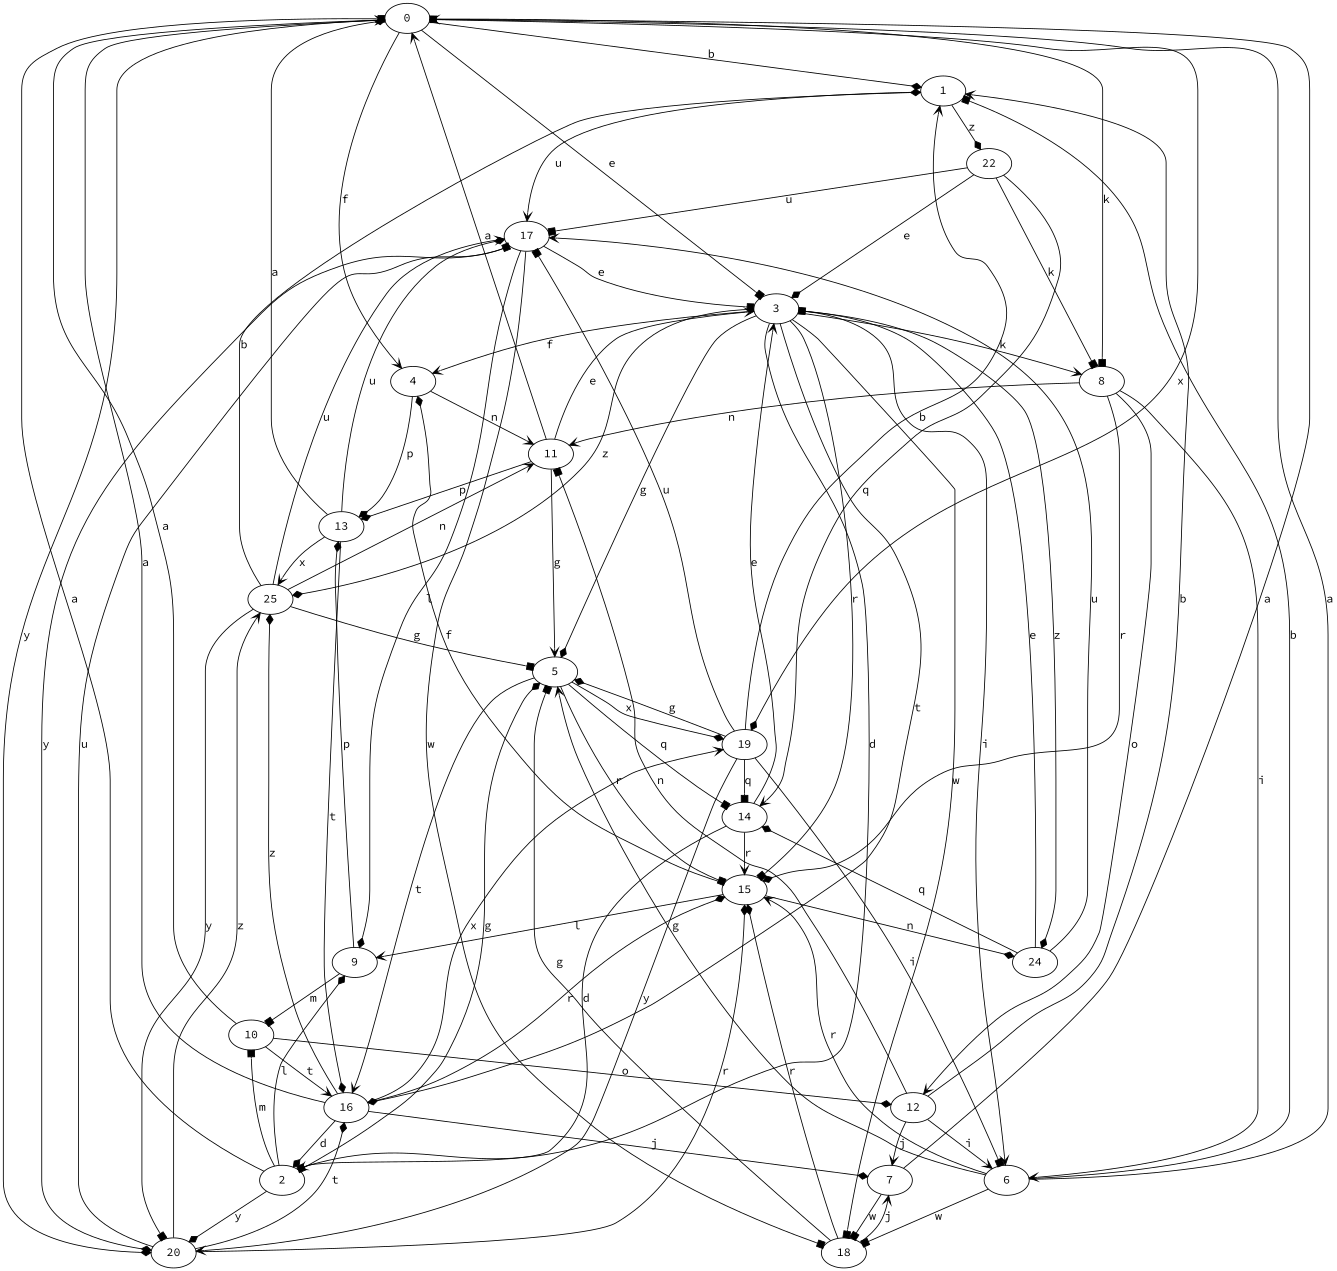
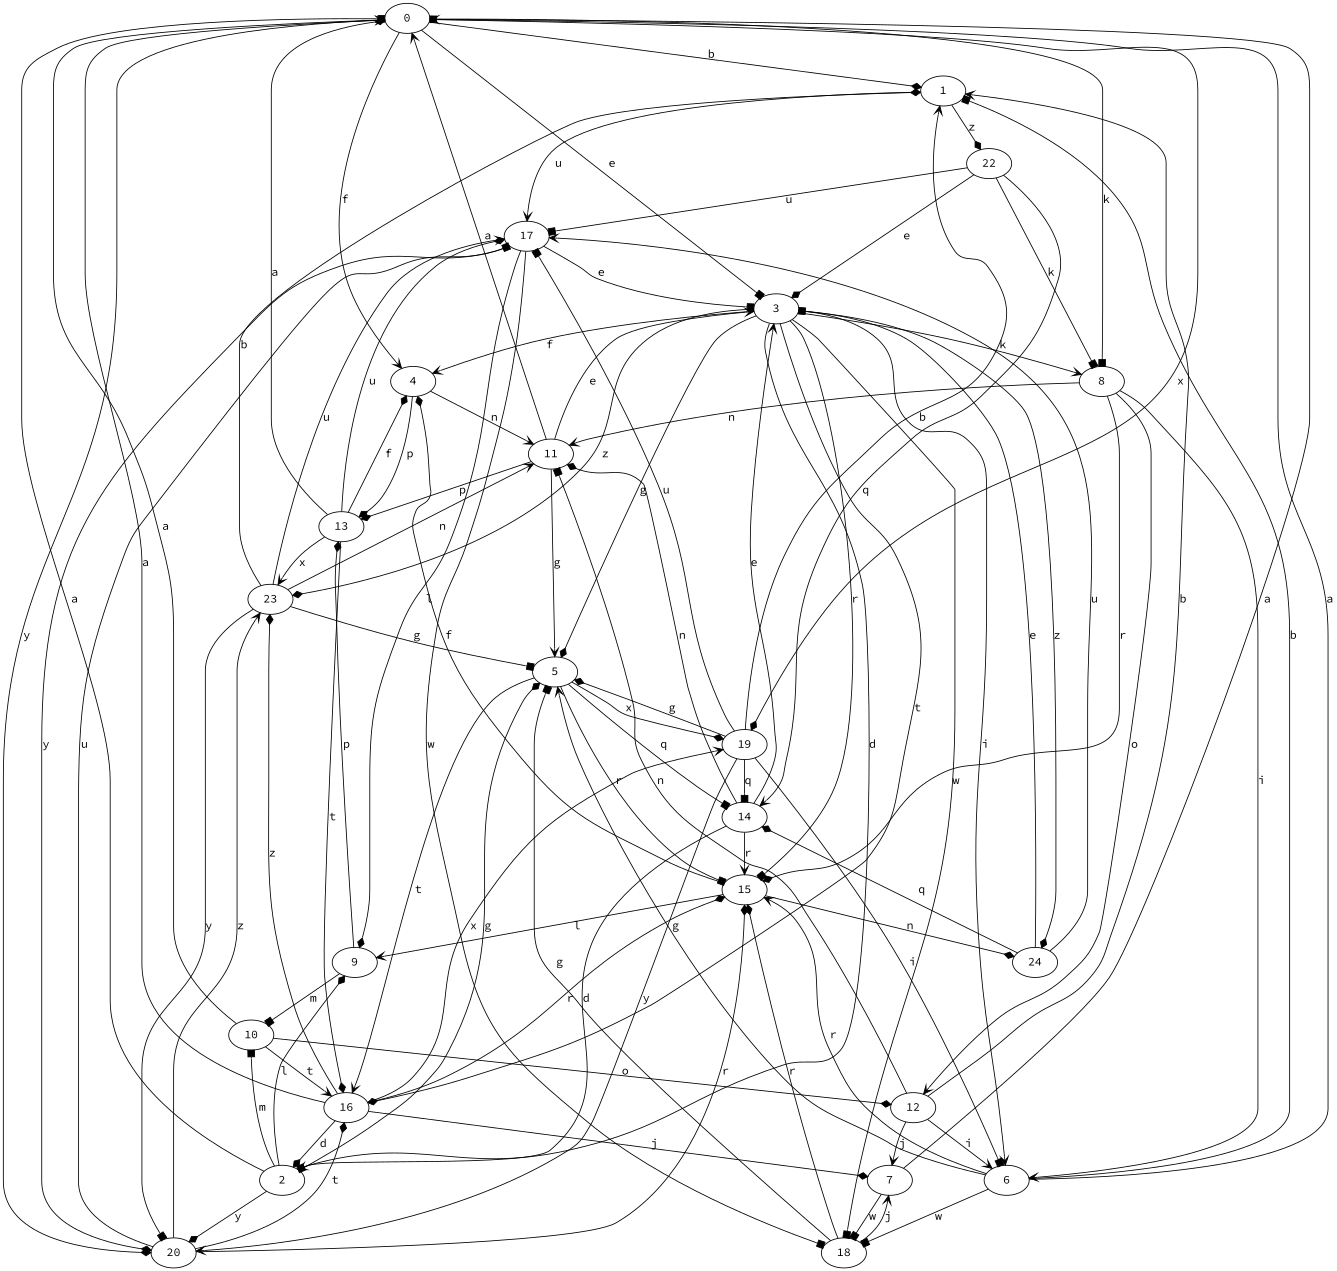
edge "13" -> "4": added, label "f"
node "25": label "25" -> "23"
edge "14" -> "11": added, label "n"
